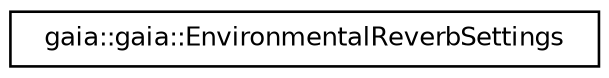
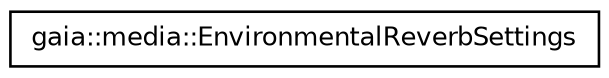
node "gaia::gaia::EnvironmentalReverbSettings": label "gaia::gaia::EnvironmentalReverbSettings" -> "gaia::media::EnvironmentalReverbSettings"
